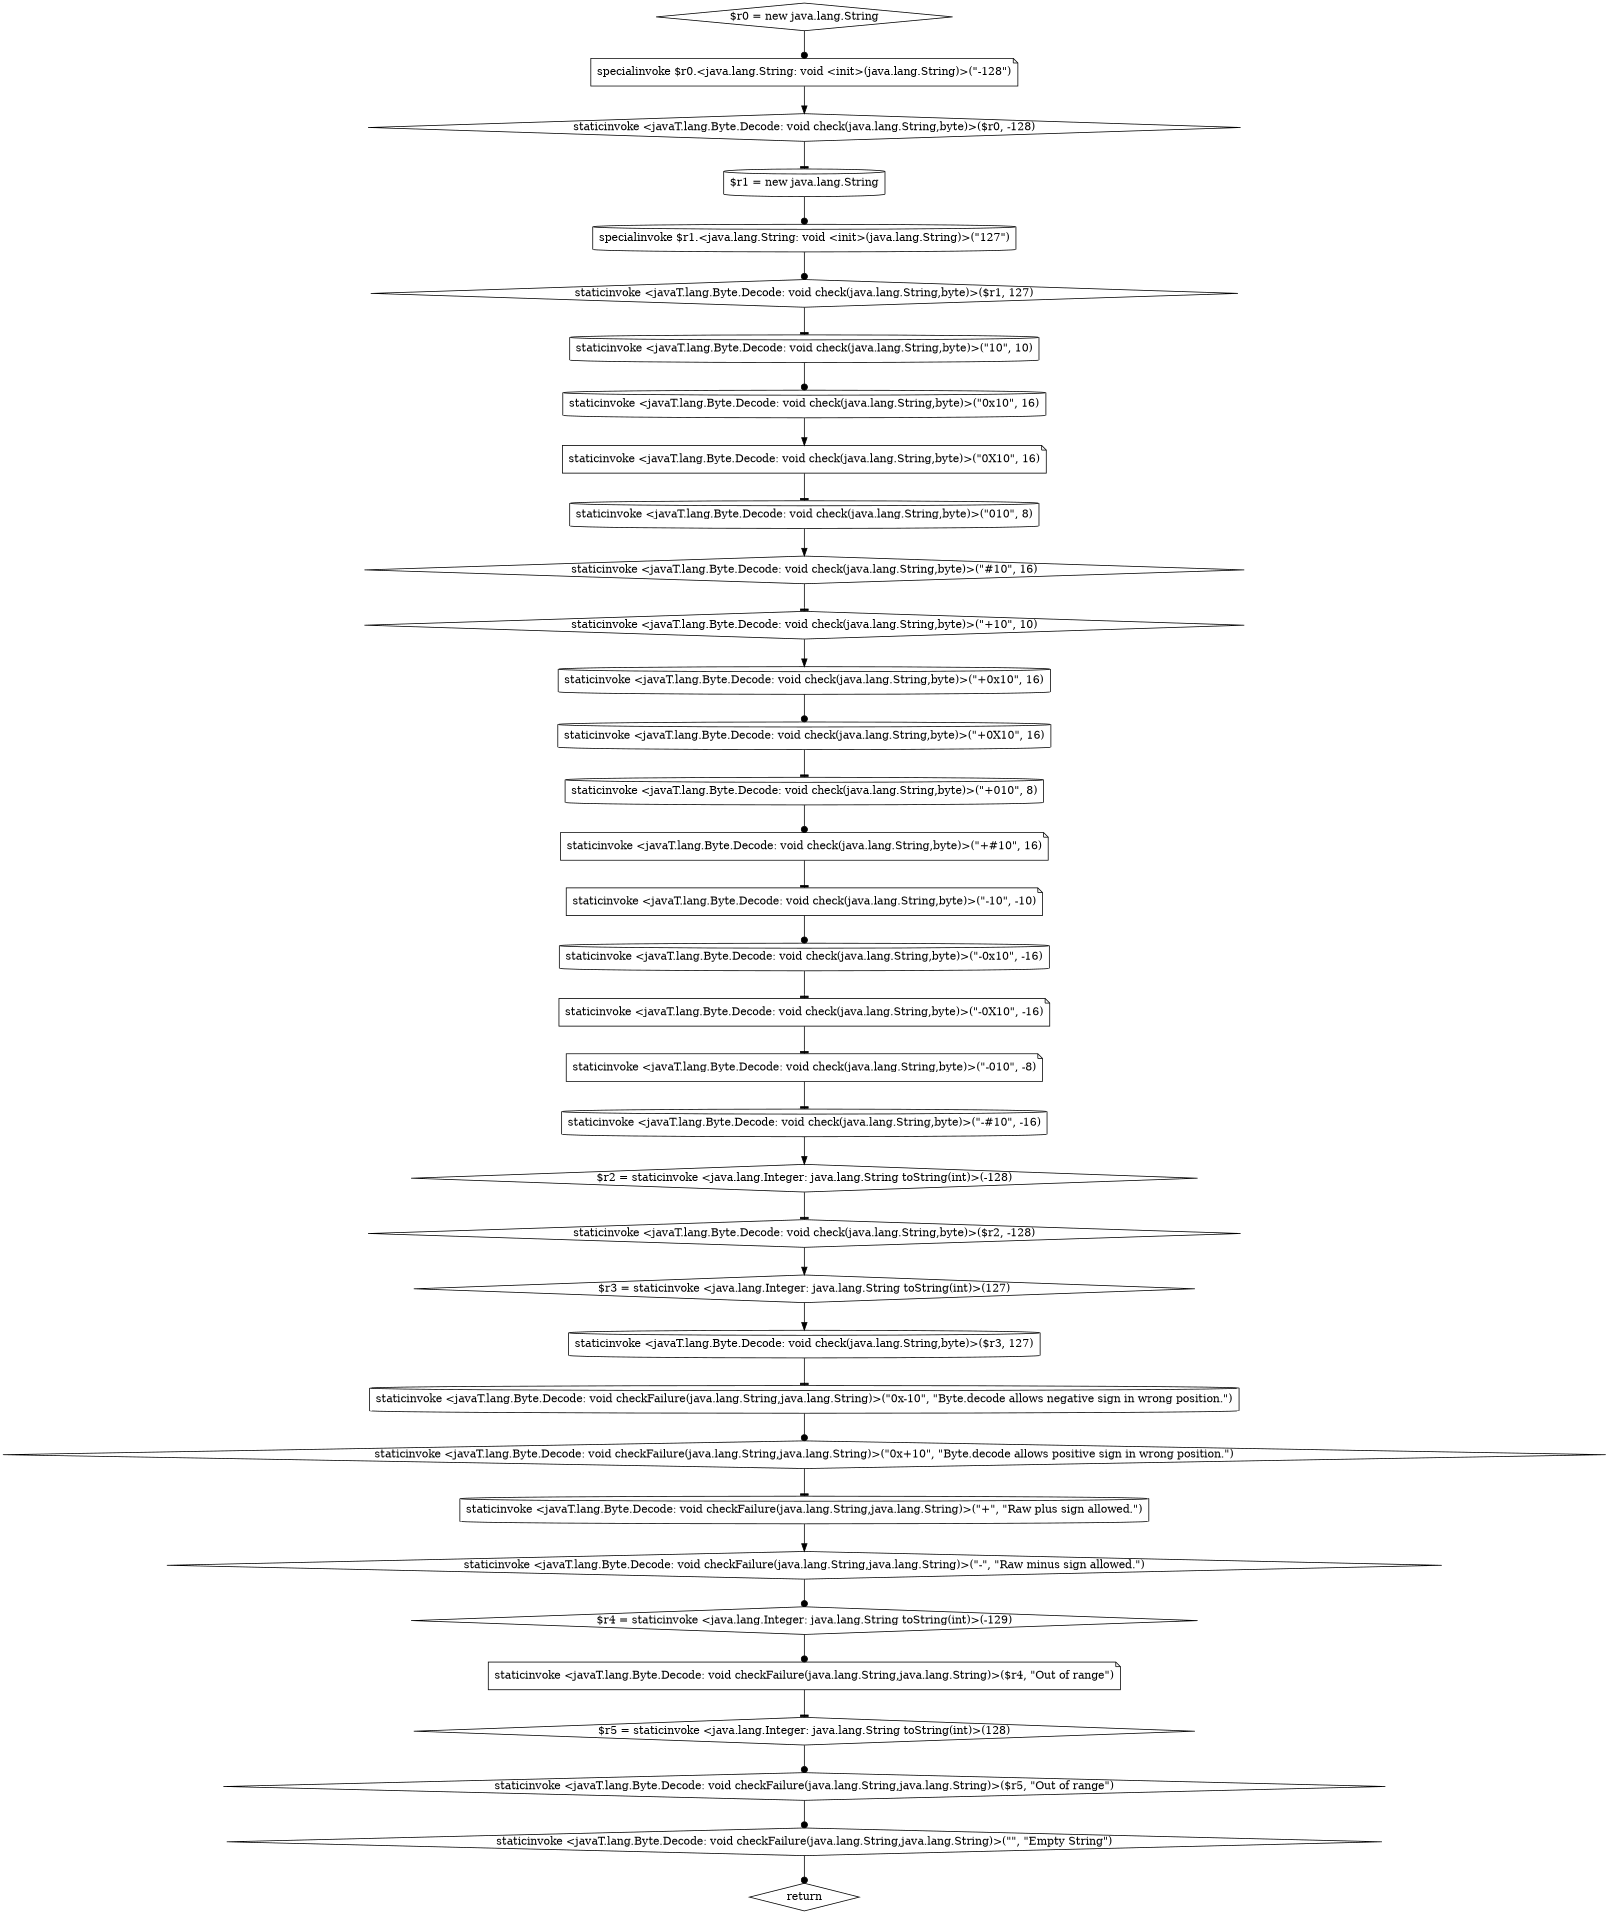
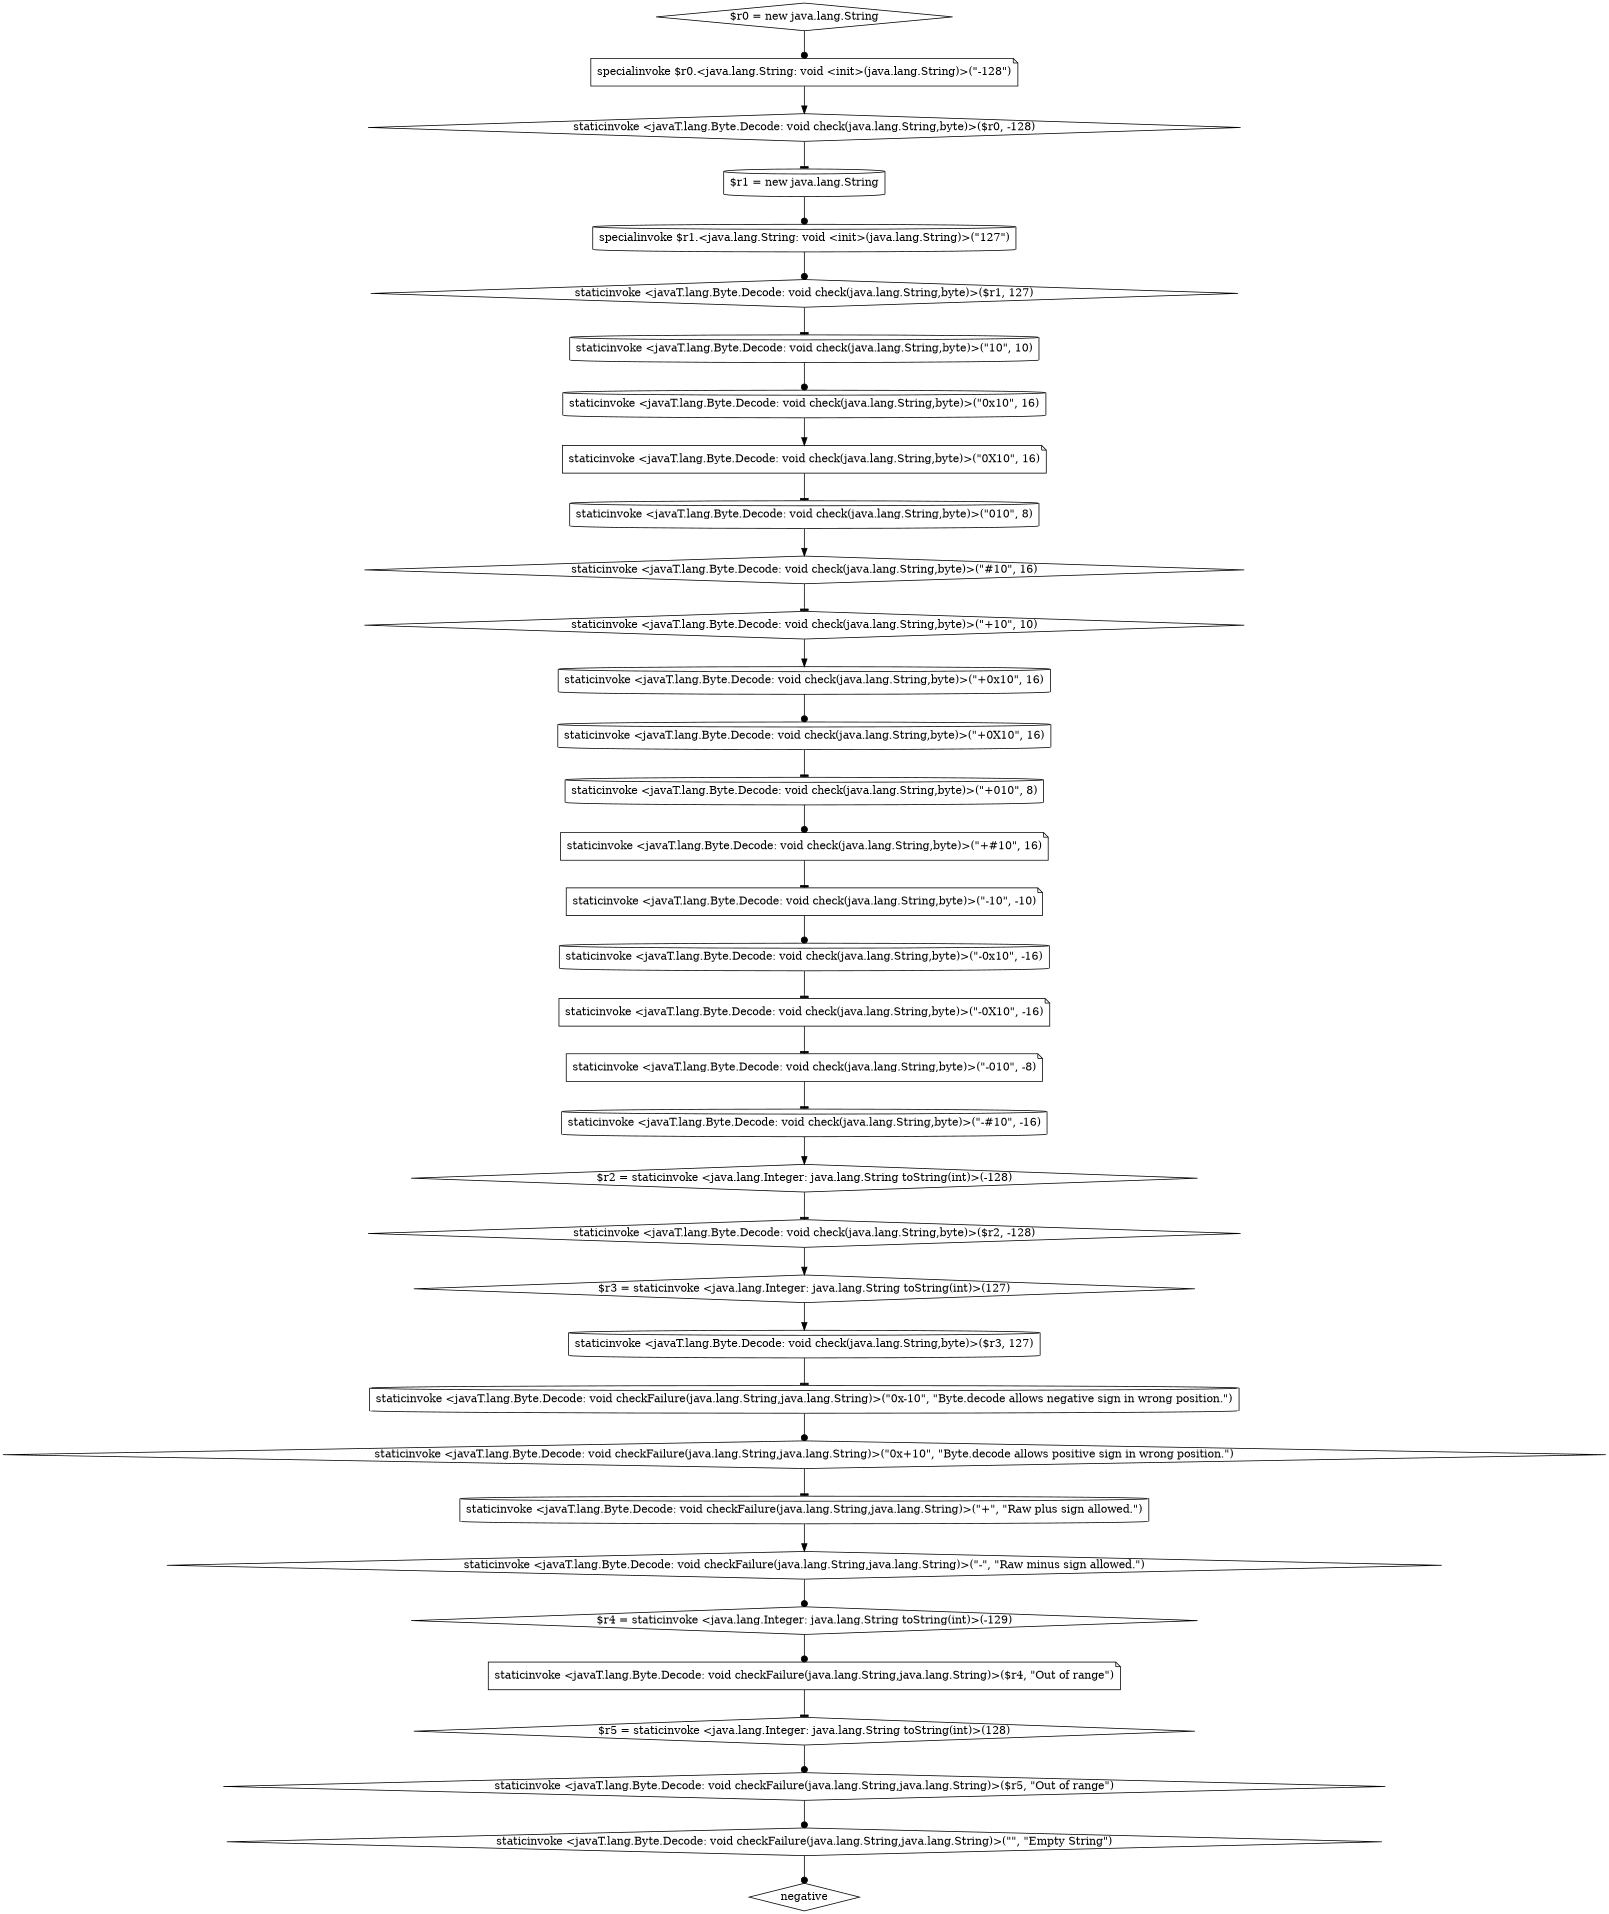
node "return": label "return" -> "negative"
